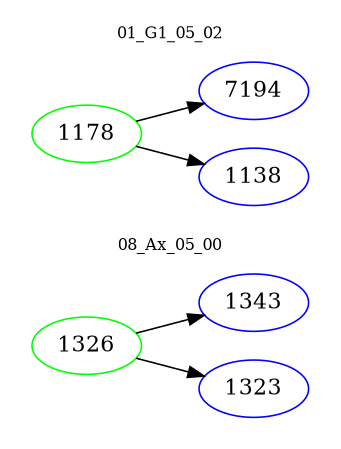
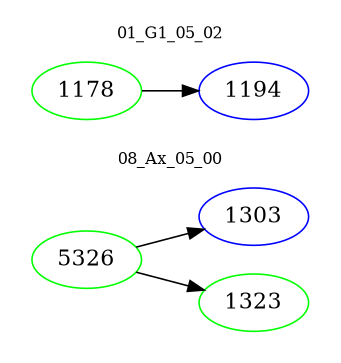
node "7194": label "7194" -> "1194"
node "1138": removed
node "1343": label "1343" -> "1303"
node "1326": label "1326" -> "5326"
node "1323": color blue -> green
